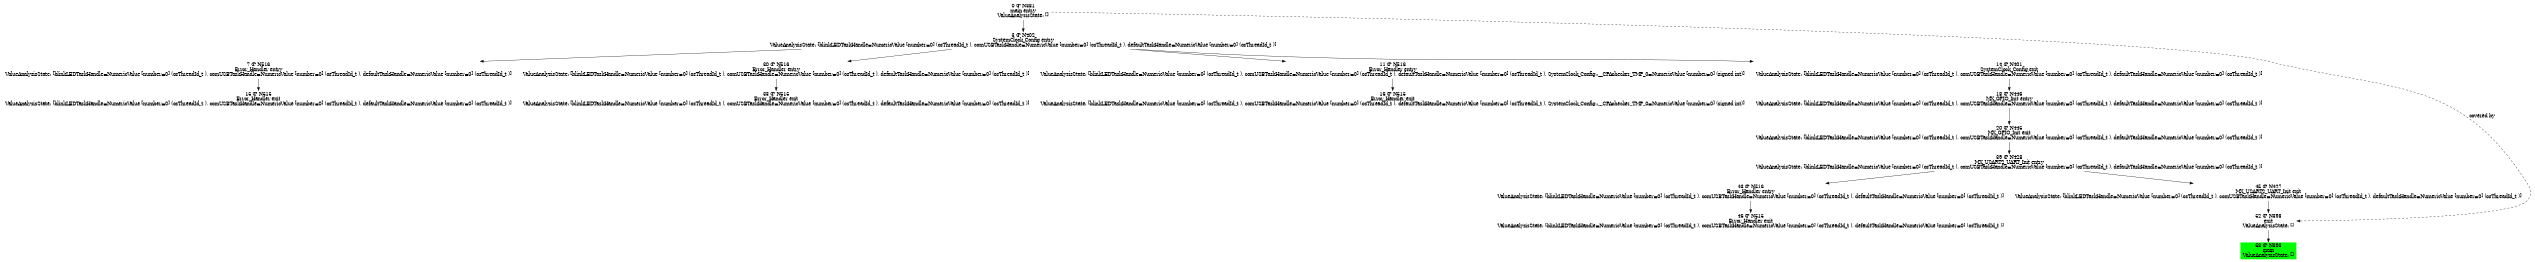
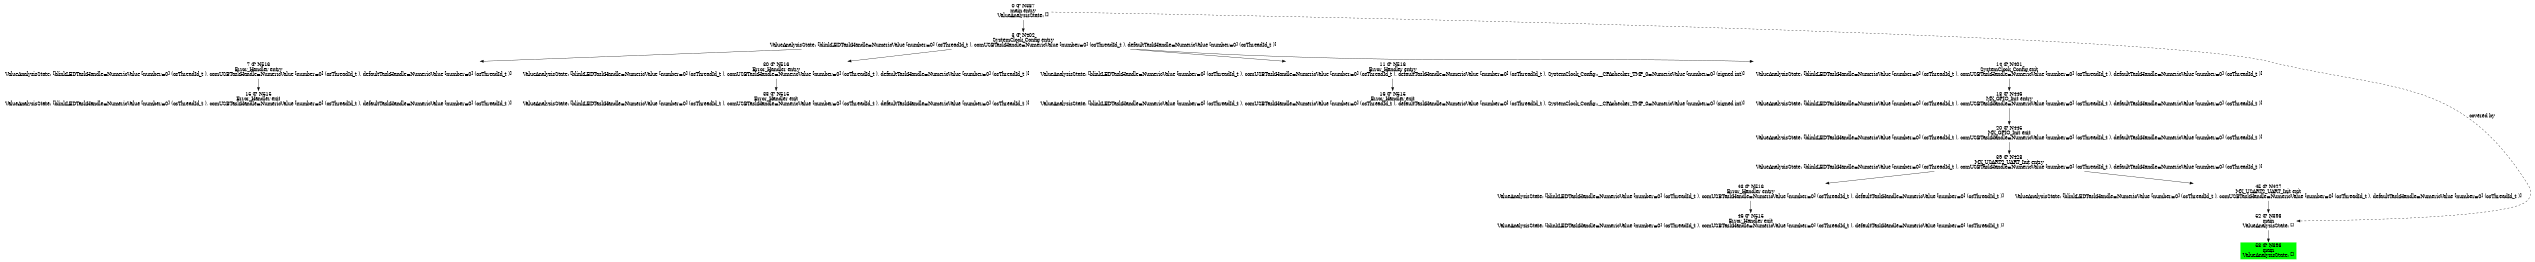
node "0 @ N381 main entry ValueAnalysisState: []": label "0 @ N381 main entry ValueAnalysisState: []" -> "0 @ N387 main entry ValueAnalysisState: []"
node "52 @ N398 exit ValueAnalysisState: []": label "52 @ N398 exit ValueAnalysisState: []" -> "52 @ N398 main ValueAnalysisState: []"
